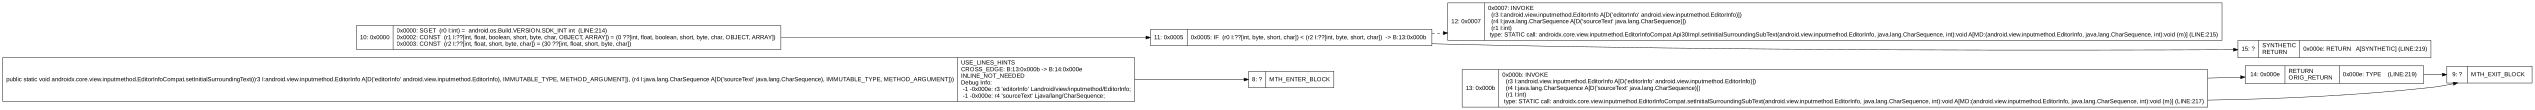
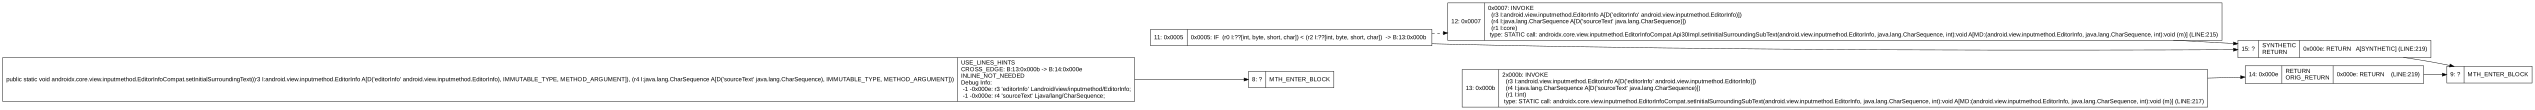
node "12: 0x0007": text "(r1 I:int)" -> "(r1 I:core)"
node "10: 0x0000": removed
edge "12: 0x0007" -> "15: ?": added
node "14: 0x000e": text "0x000e: TYPE    (LINE:219)" -> "0x000e: RETURN    (LINE:219)"
node "9: ?": text "MTH_EXIT_BLOCK" -> "MTH_ENTER_BLOCK"
node "13: 0x000b": text "0x000b: INVOKE" -> "2x000b: INVOKE"
edge "13: 0x000b" -> "9: ?": now "15: ?" -> "9: ?"
